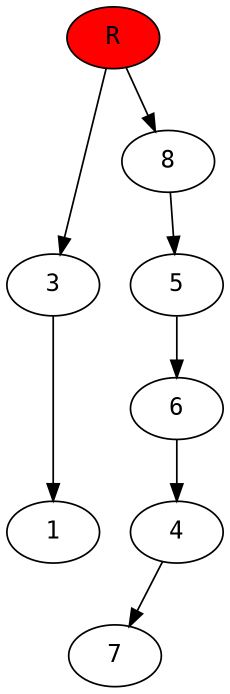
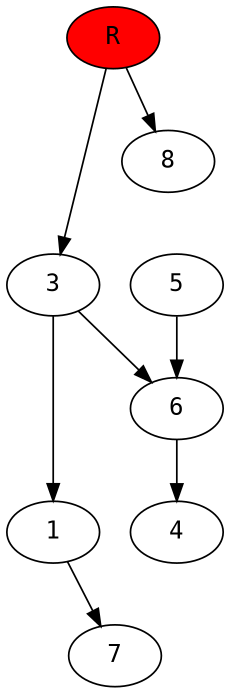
edge "8" -> "5": removed
edge "3" -> "6": added
edge "4" -> "7": now "1" -> "7"
